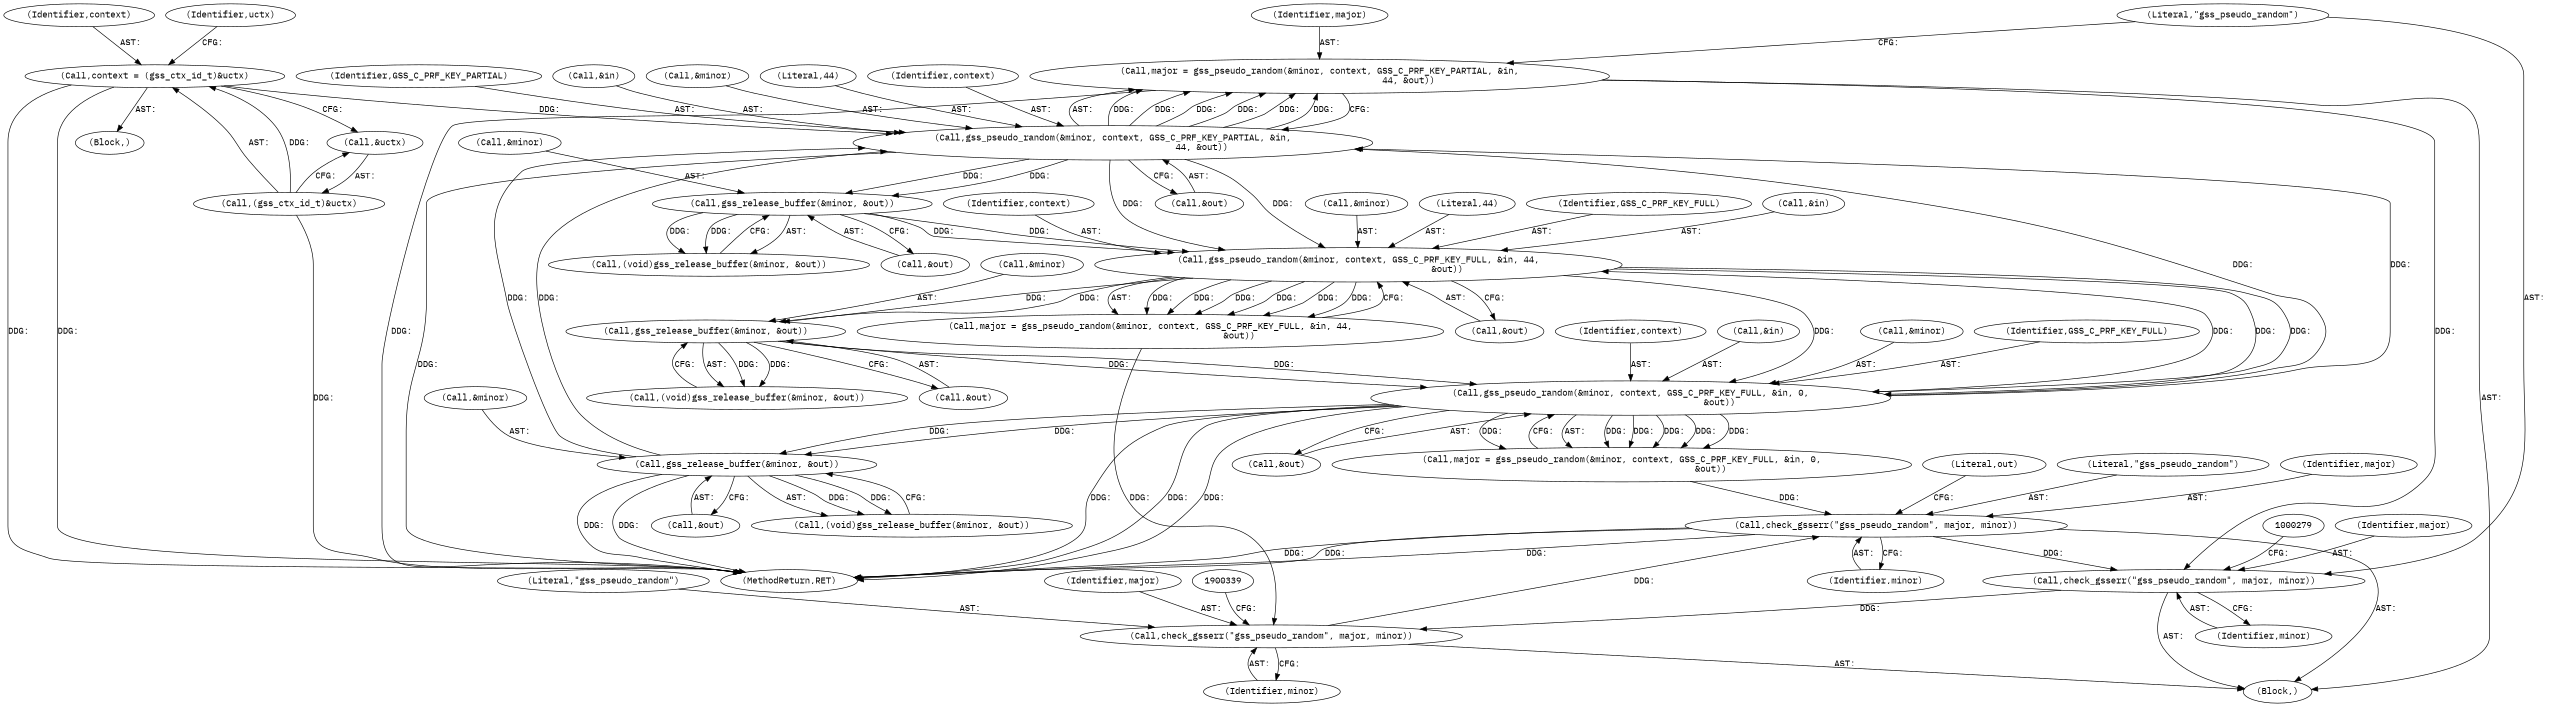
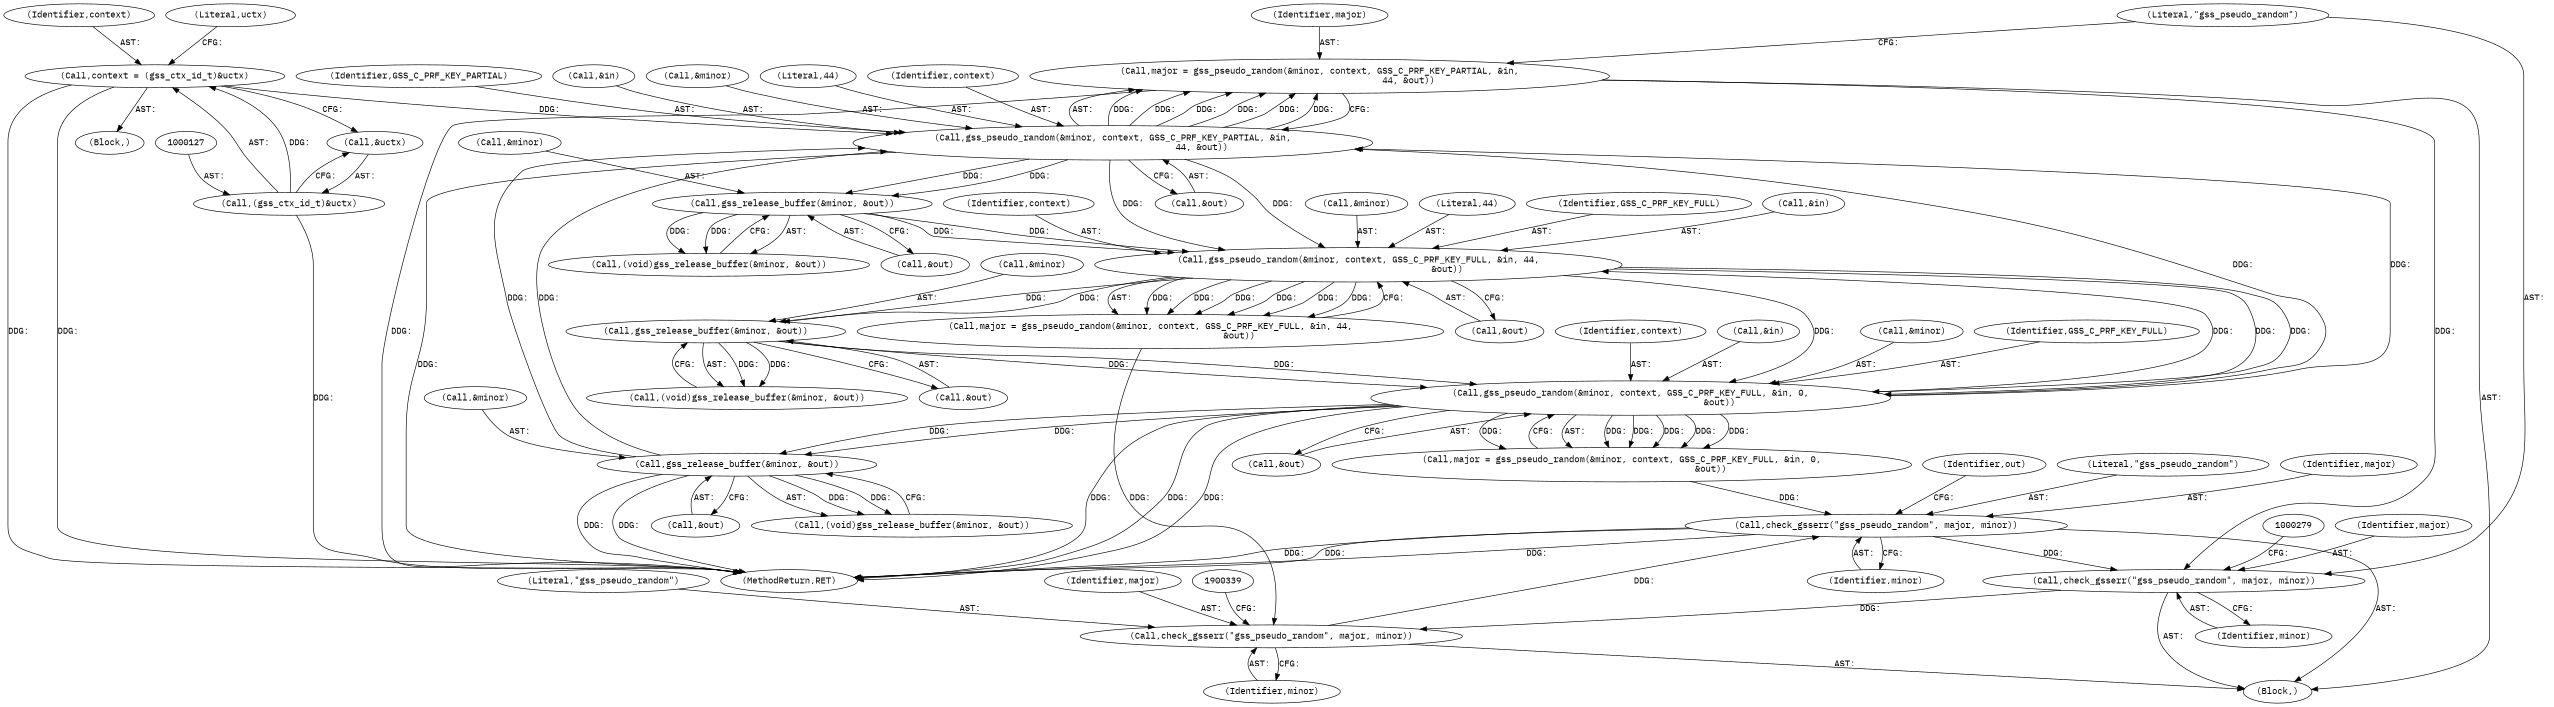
node "(Identifier,uctx)": label "(Identifier,uctx)" -> "(Literal,uctx)"
node "1000127": added
node "(Literal,out)": label "(Literal,out)" -> "(Identifier,out)"
